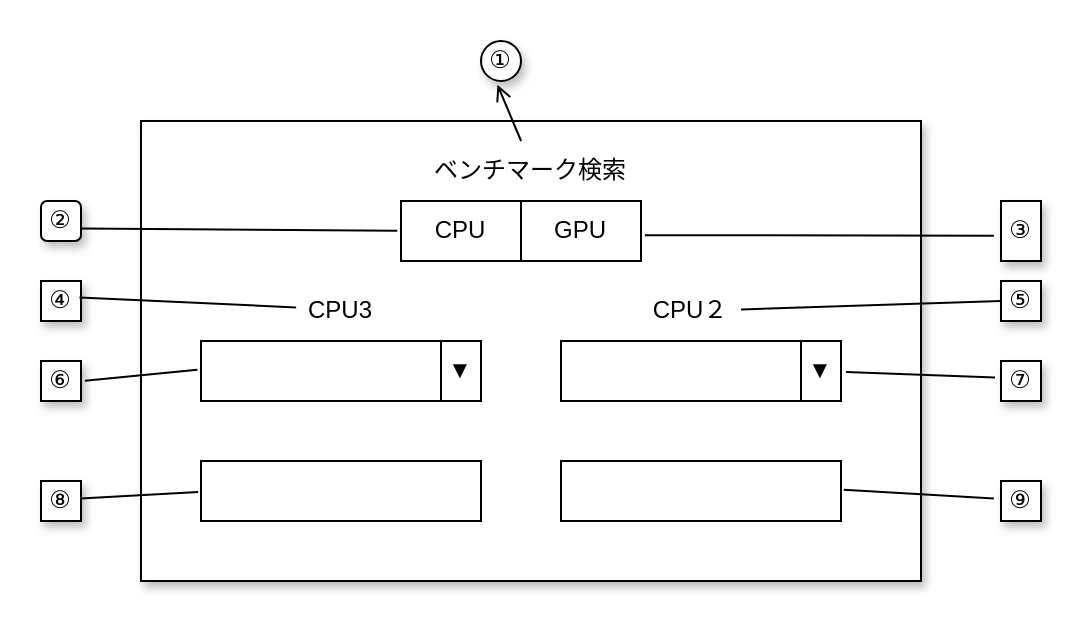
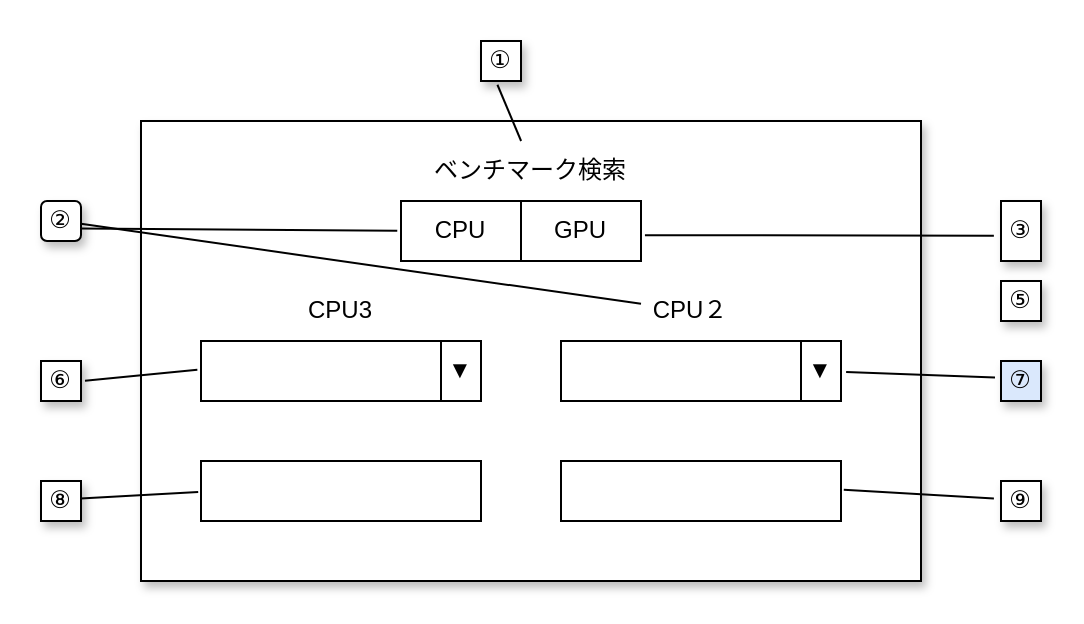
node "①": shape ellipse -> rectangle
edge "ベンチマーク検索" -> "①": arrowhead open -> none
node "④": removed
edge "④" -- "CPU3": removed
edge "⑤" -- "CPU２": now "②" -- "CPU２"
node "⑦": fillcolor #ffffff -> #dae8fc
